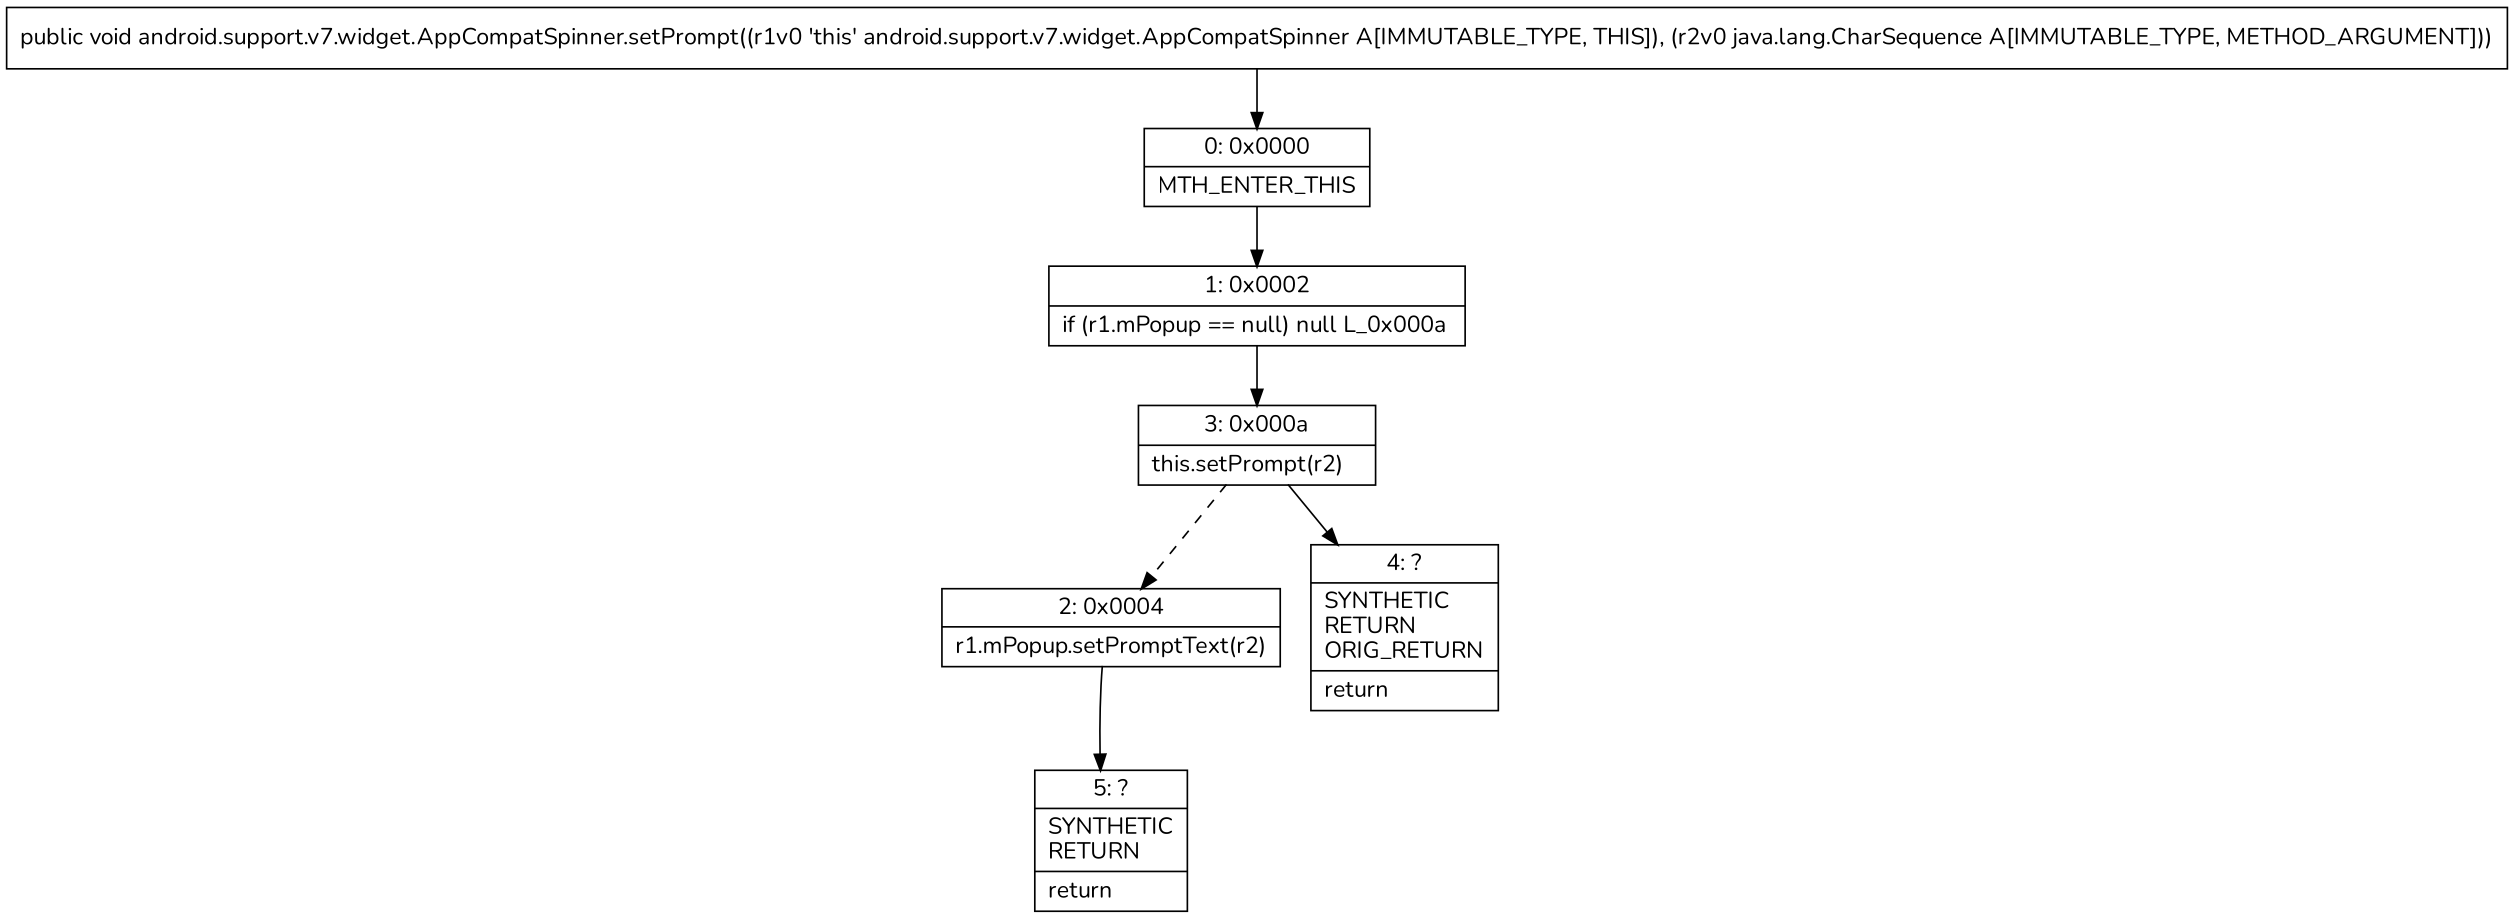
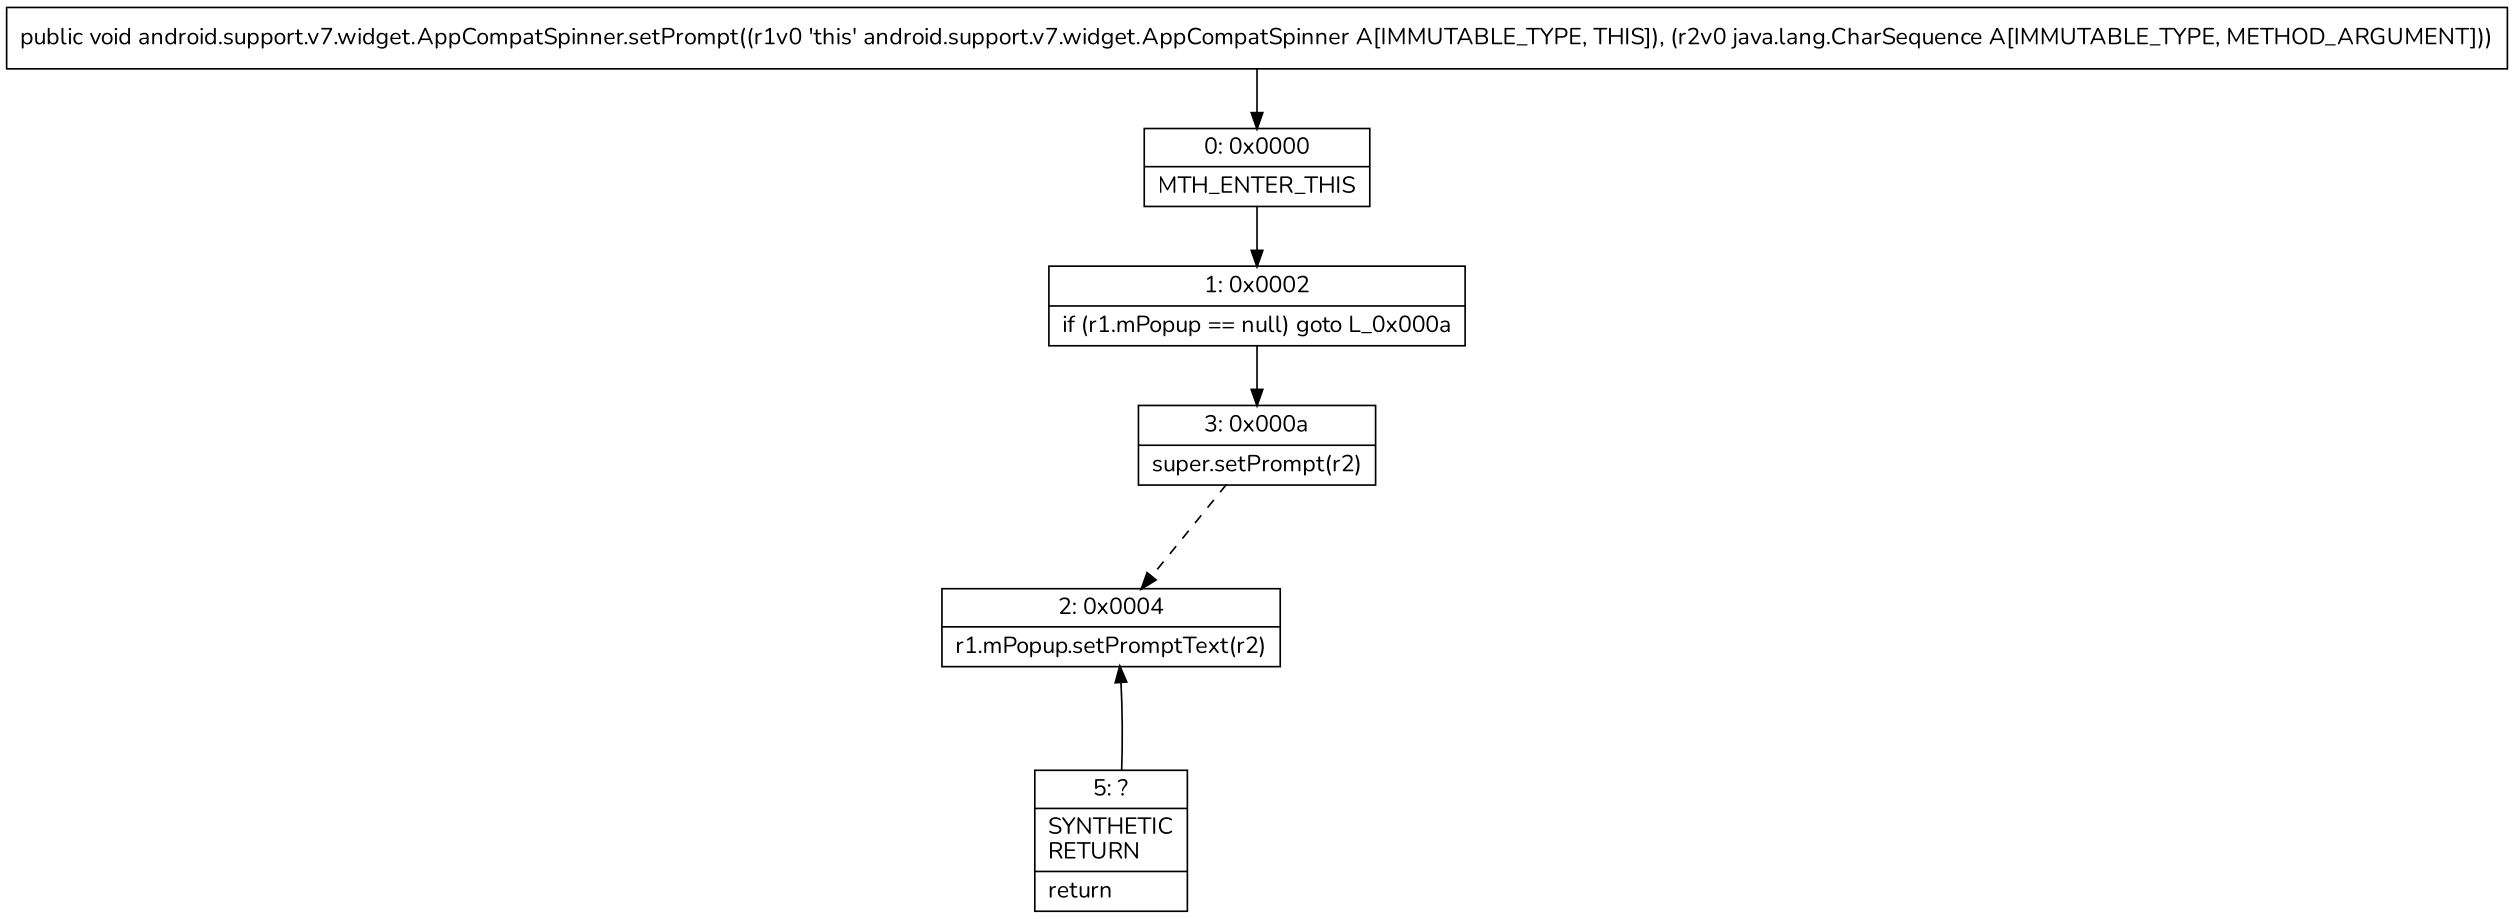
node "1: 0x0002": text "if (r1.mPopup == null) null L_0x000a" -> "if (r1.mPopup == null) goto L_0x000a"
node "3: 0x000a": text "this.setPrompt(r2)" -> "super.setPrompt(r2)"
node "4: ?": removed
edge "2: 0x0004" -> "5: ?": reversed
